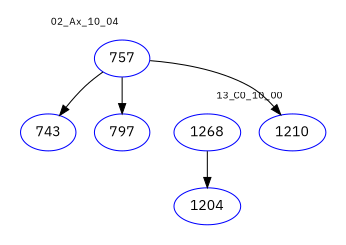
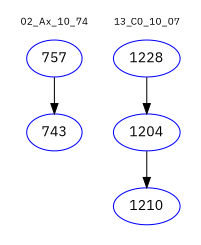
cluster "02_Ax_10_04": label "02_Ax_10_04" -> "02_Ax_10_74"
edge "757" -> "1210": now "1204" -> "1210"
cluster "13_C0_10_00": label "13_C0_10_00" -> "13_C0_10_07"
node "797": removed
node "1268": label "1268" -> "1228"
